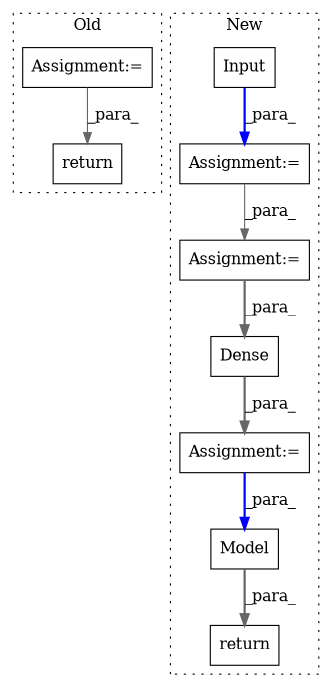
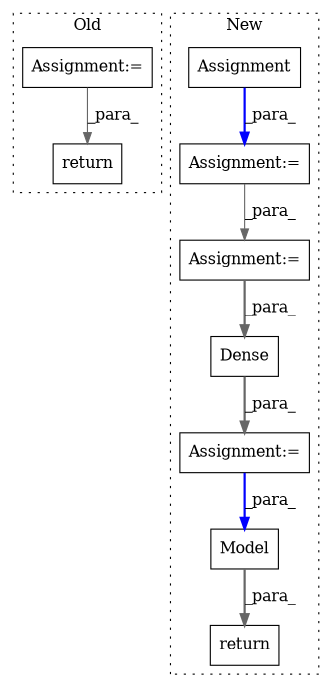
node "Input": label "Input" -> "Assignment"
